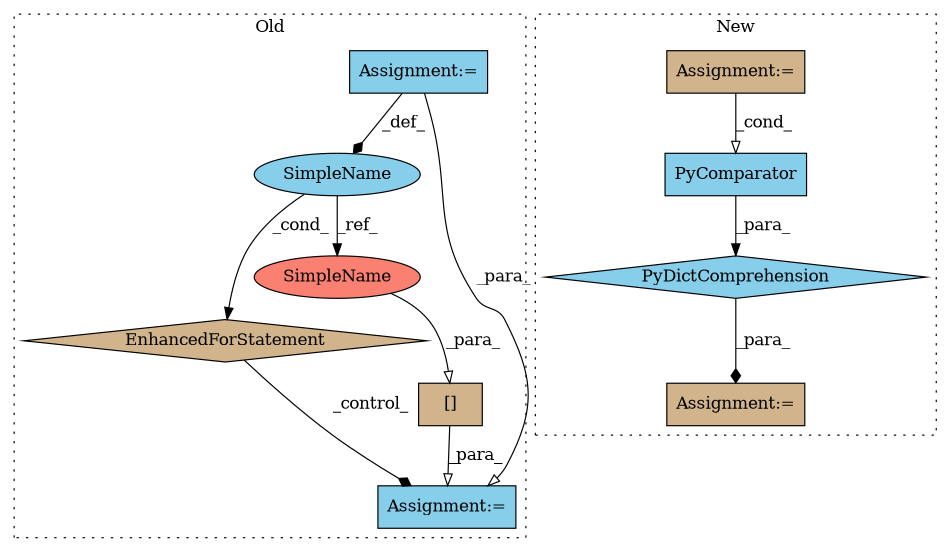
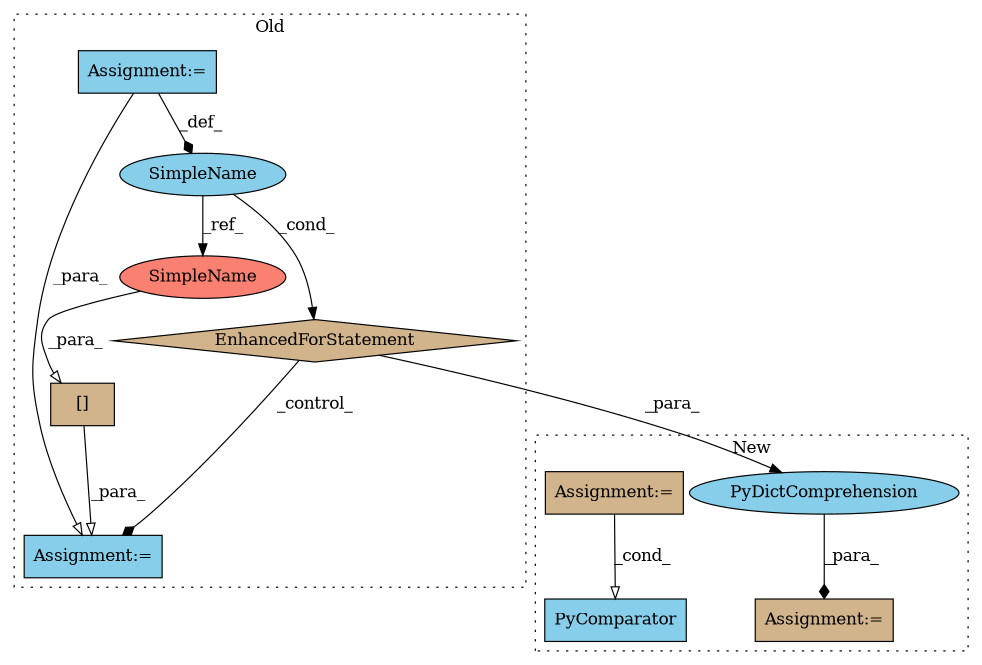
edge "PyComparator" -> "PyDictComprehension": now "EnhancedForStatement" -> "PyDictComprehension"
node "PyDictComprehension": shape diamond -> ellipse
